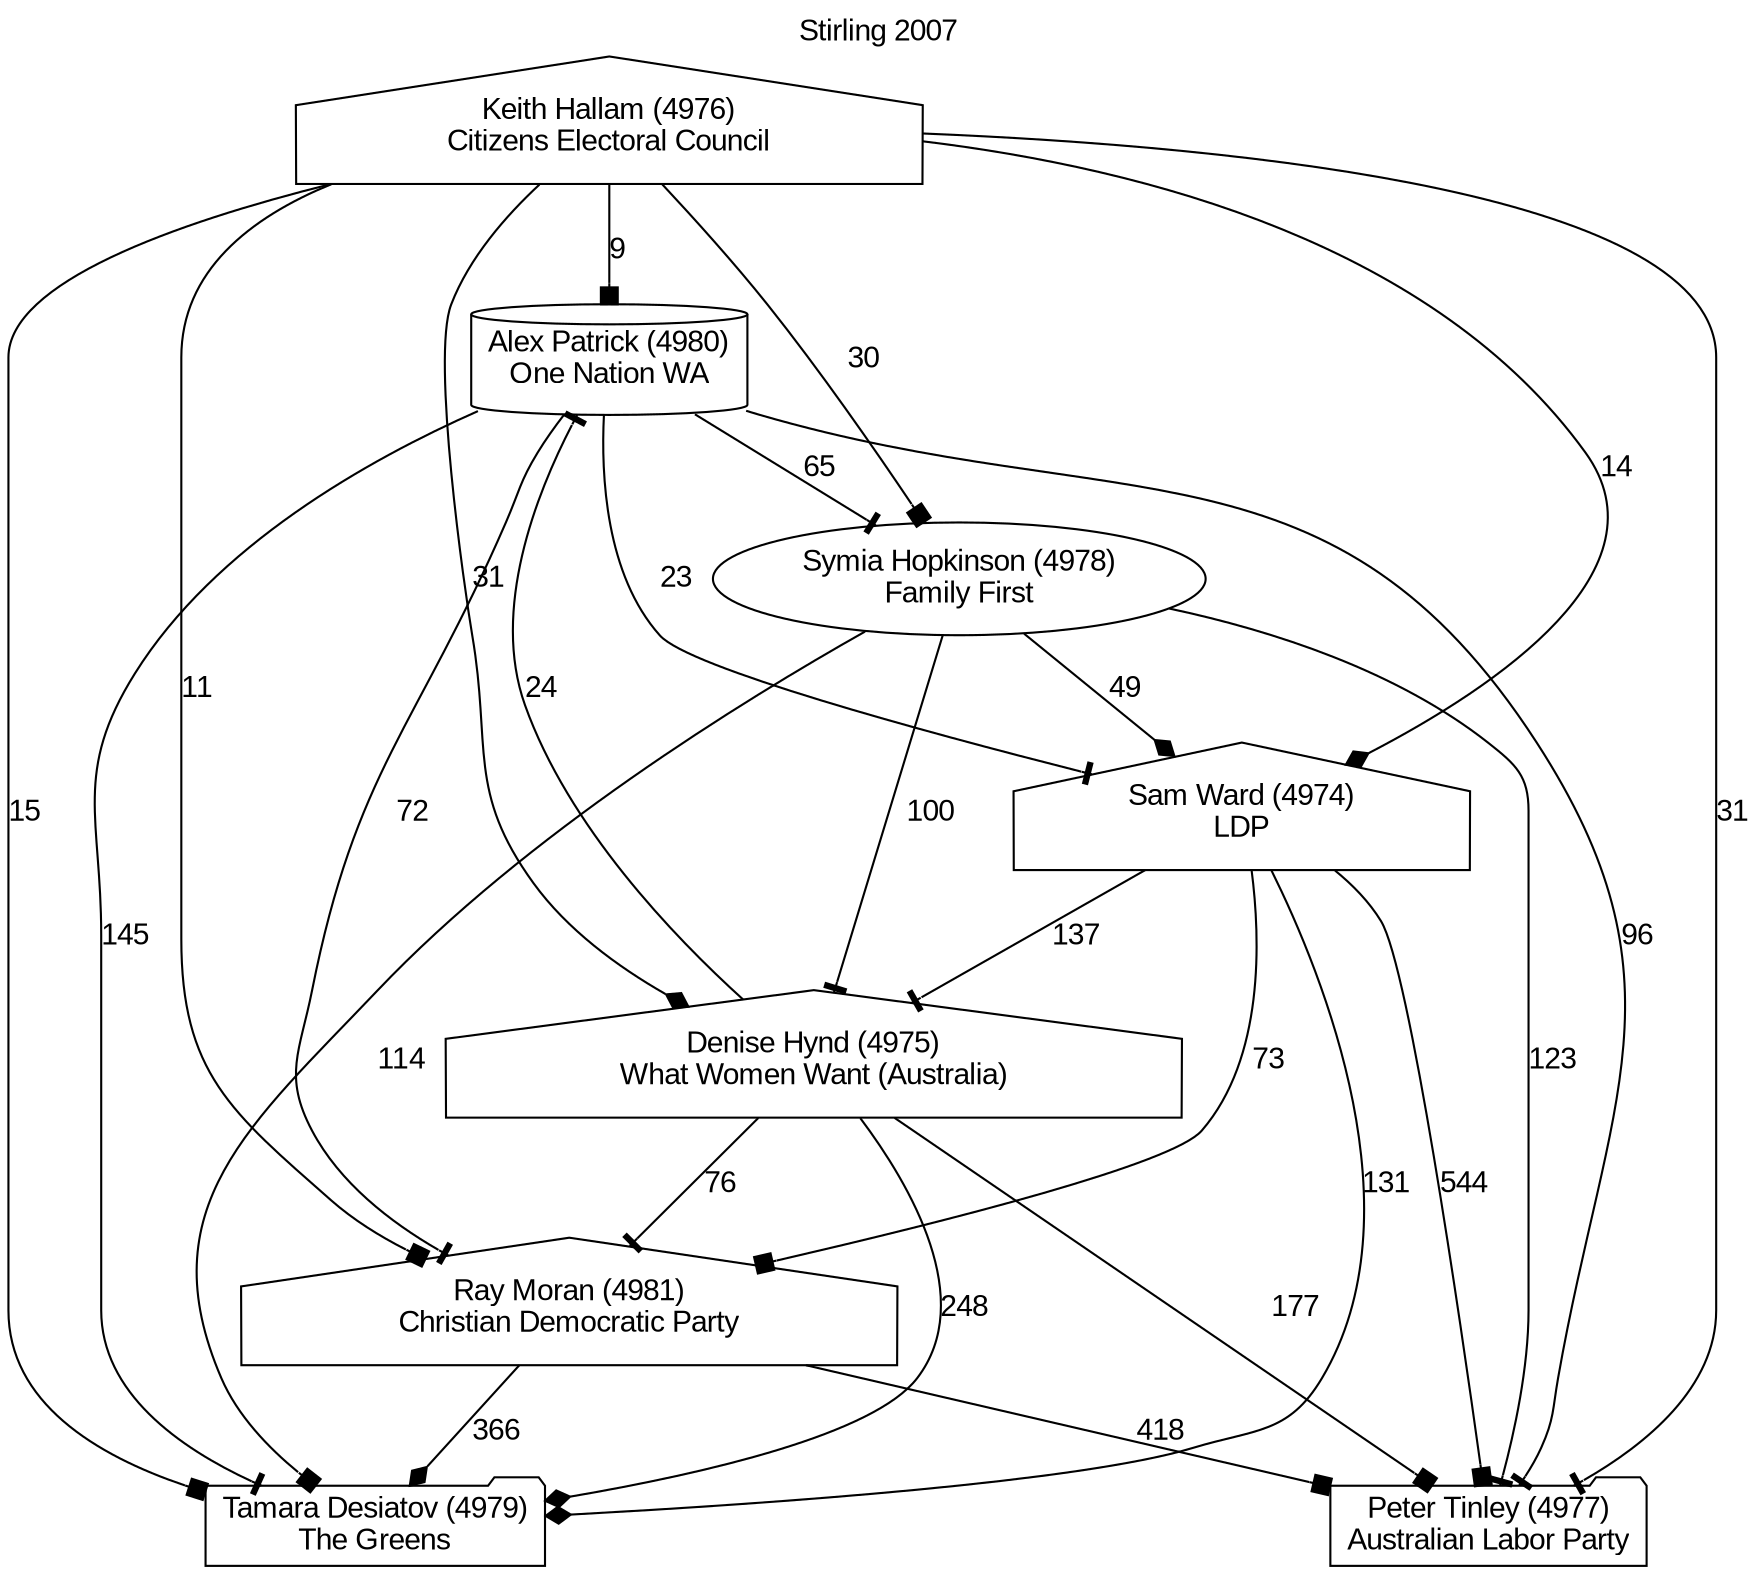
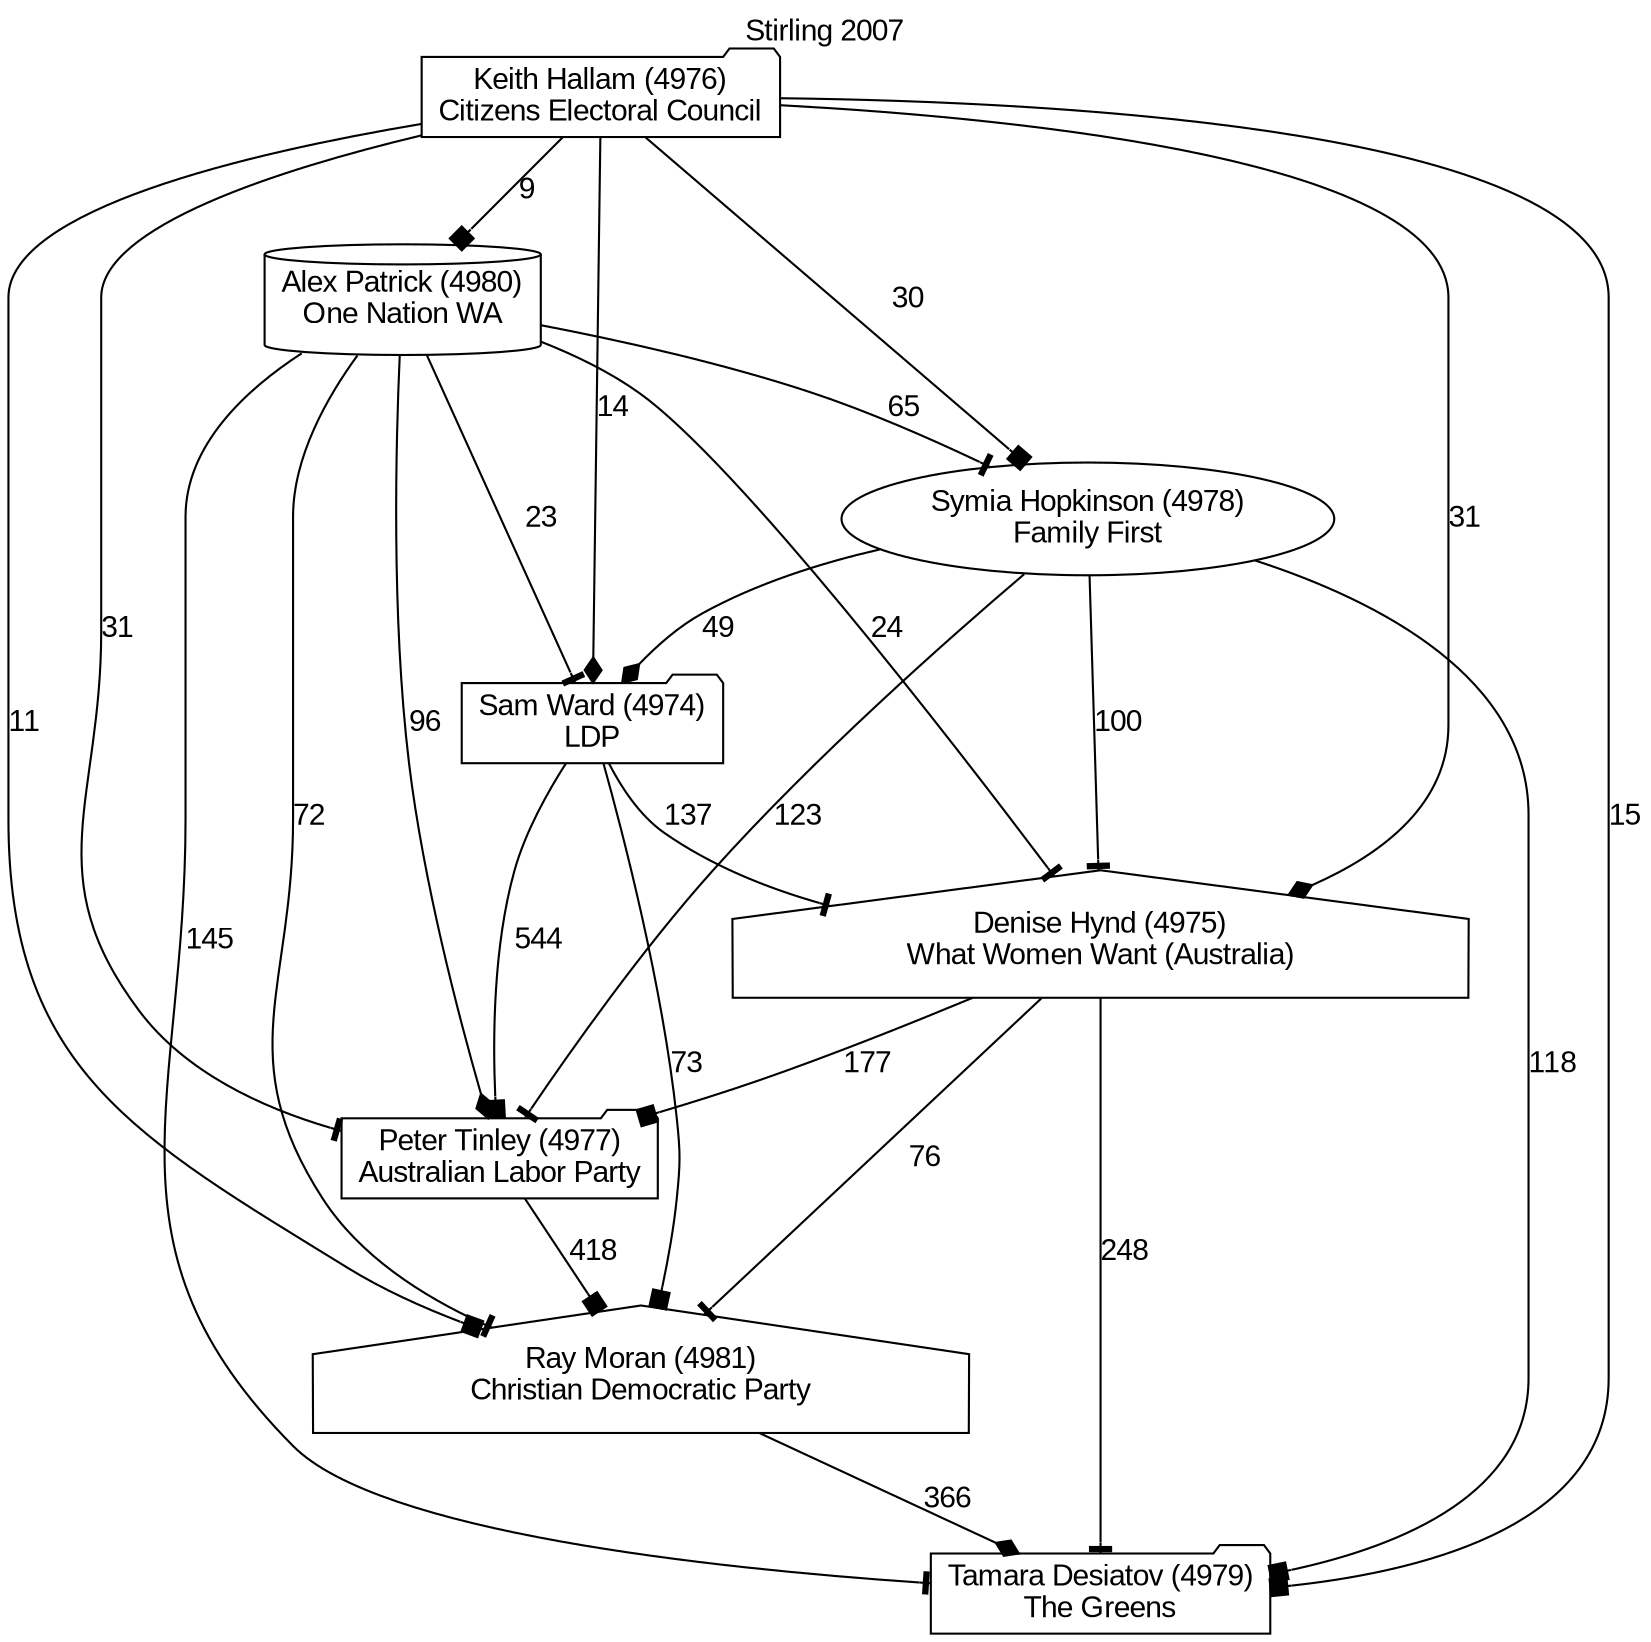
node "Keith Hallam (4976) Citizens Electoral Council": shape house -> folder
edge "Alex Patrick (4980) One Nation WA" -> "Peter Tinley (4977) Australian Labor Party": arrowhead tee -> diamond
edge "Denise Hynd (4975) What Women Want (Australia)" -> "Alex Patrick (4980) One Nation WA": reversed
node "Sam Ward (4974) LDP": shape house -> folder
edge "Symia Hopkinson (4978) Family First" -> "Tamara Desiatov (4979) The Greens": label "114" -> "118"
edge "Denise Hynd (4975) What Women Want (Australia)" -> "Tamara Desiatov (4979) The Greens": arrowhead diamond -> tee
edge "Ray Moran (4981) Christian Democratic Party" -> "Peter Tinley (4977) Australian Labor Party": reversed
edge "Sam Ward (4974) LDP" -> "Tamara Desiatov (4979) The Greens": removed, label "131"
